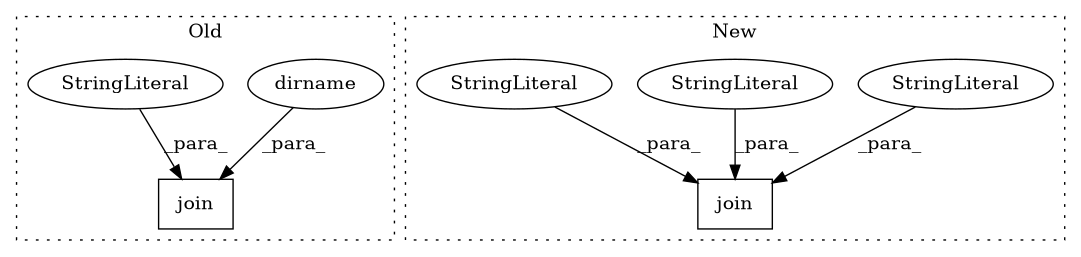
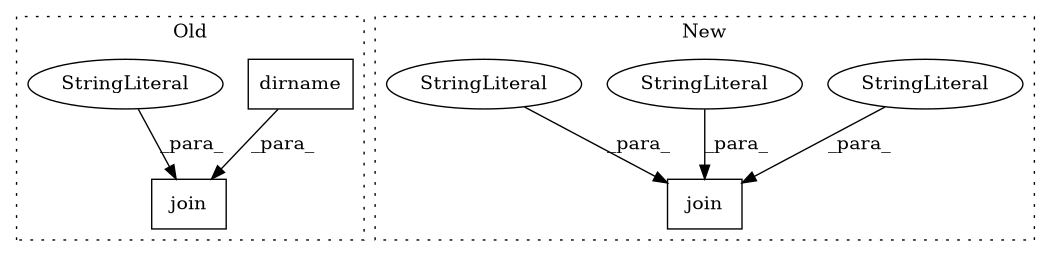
node "dirname": shape ellipse -> box
